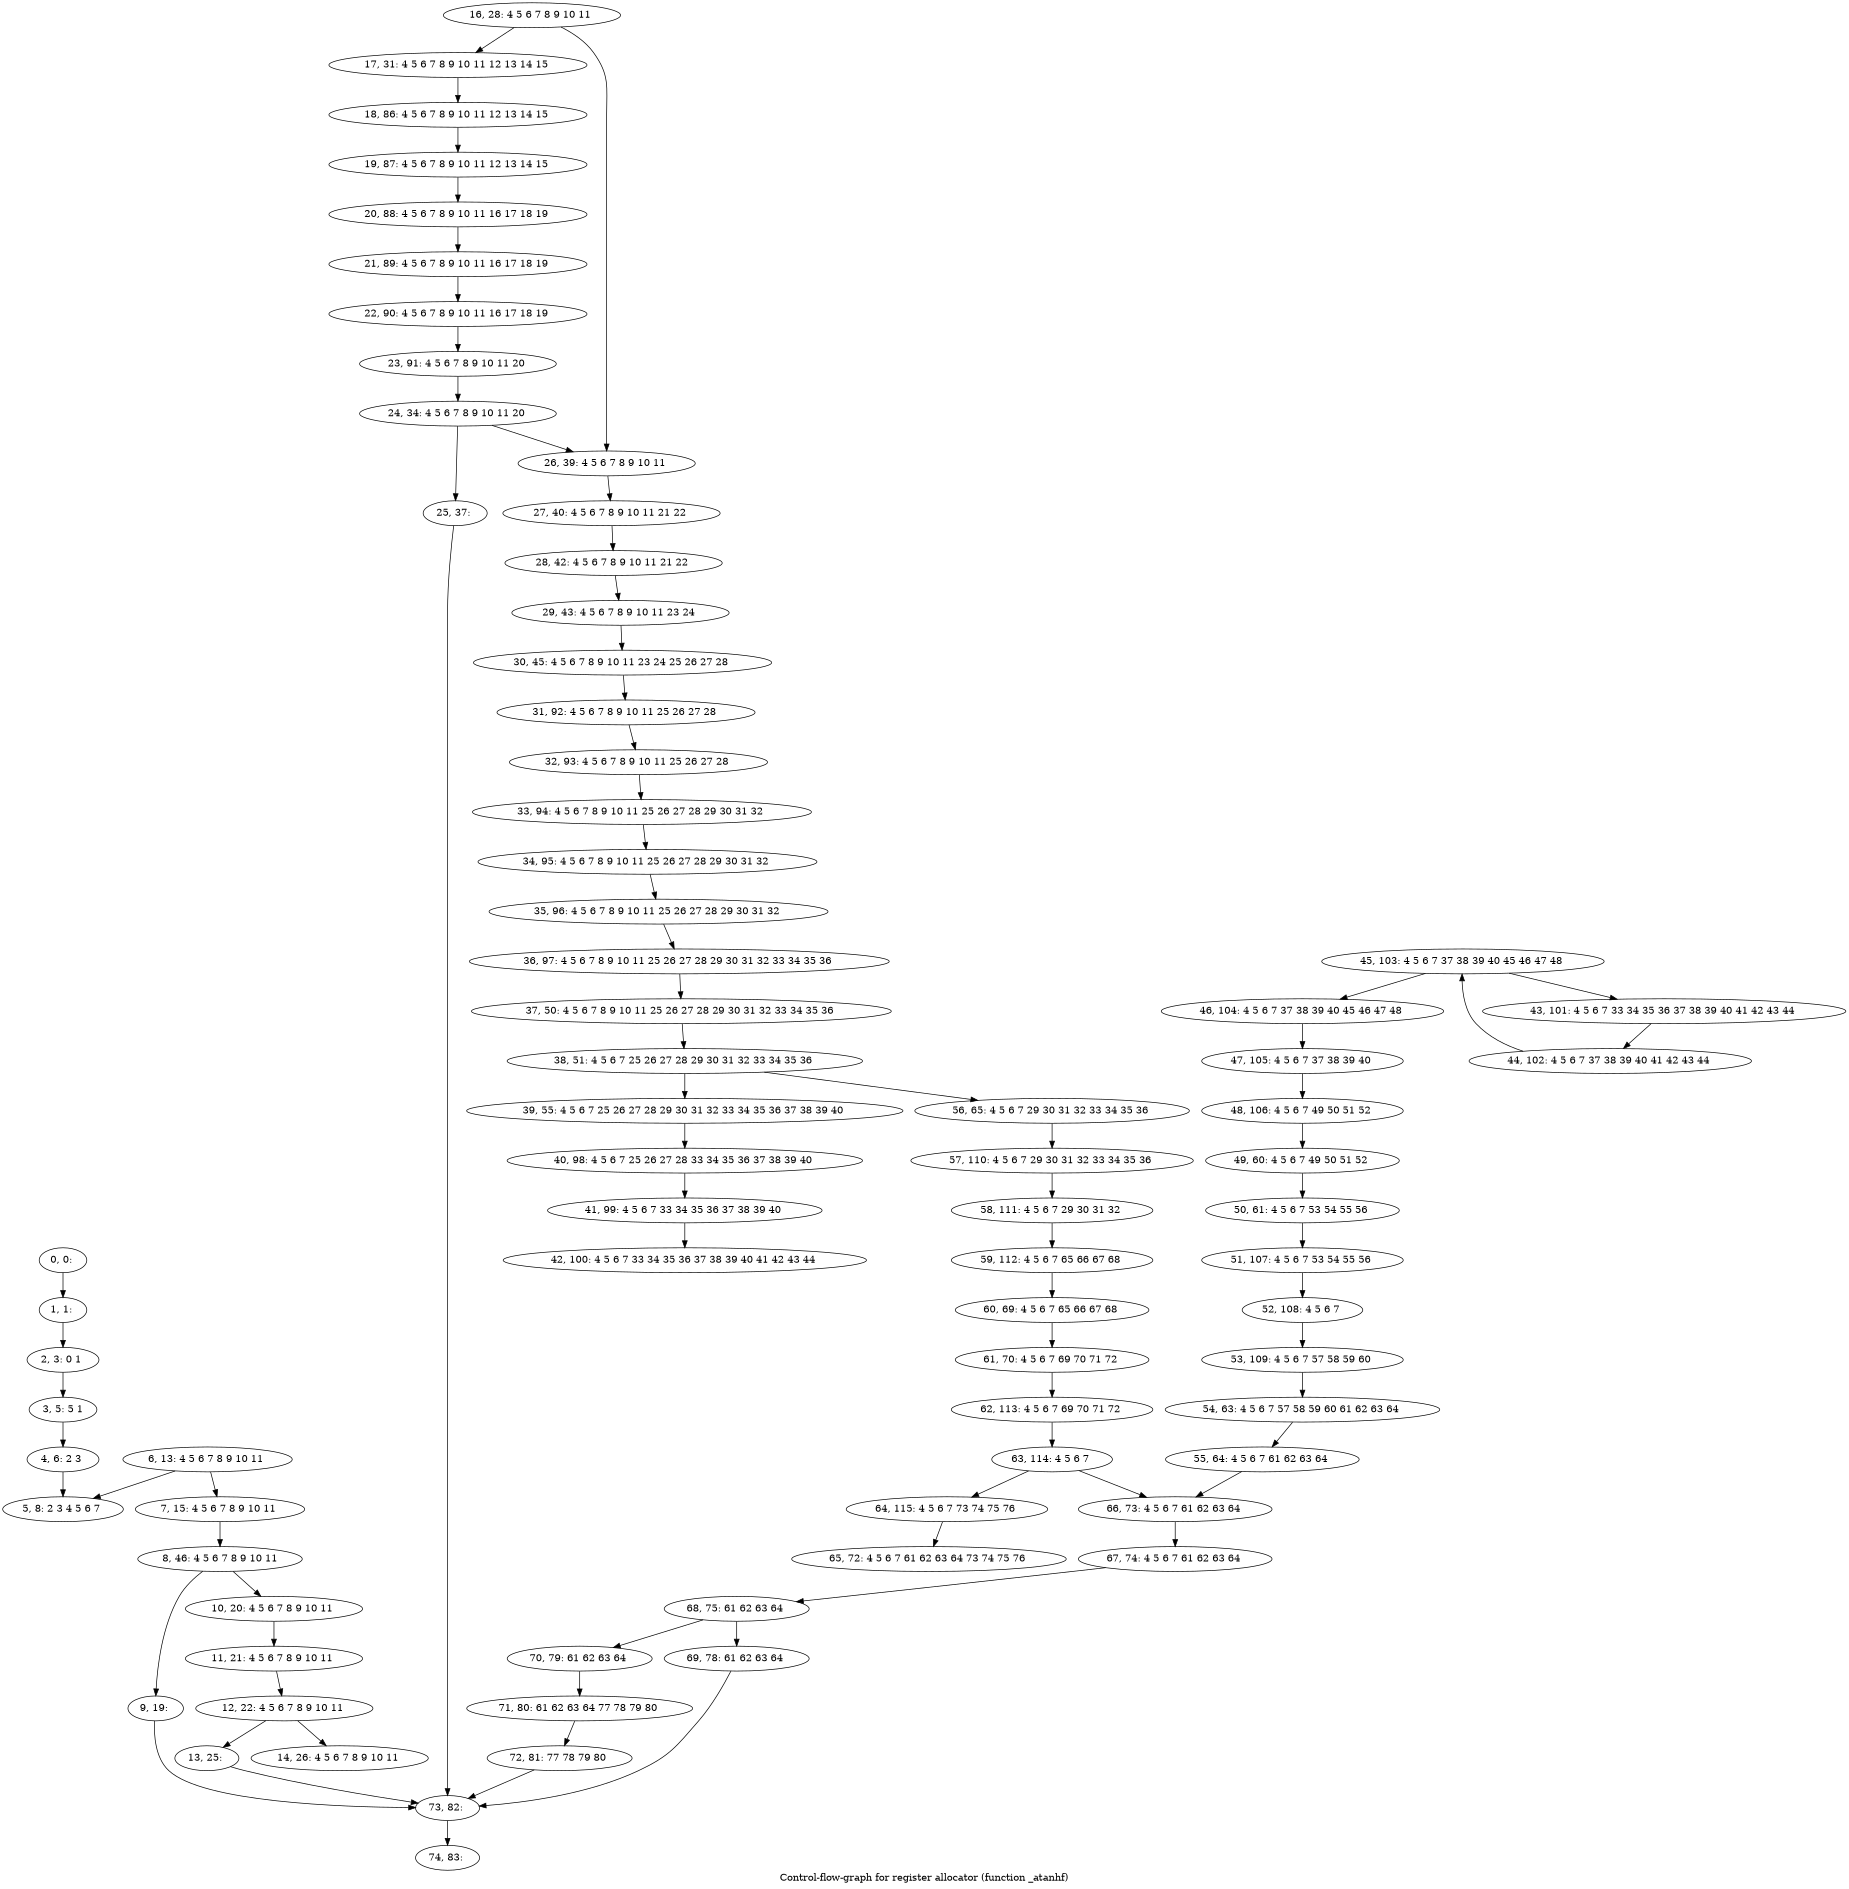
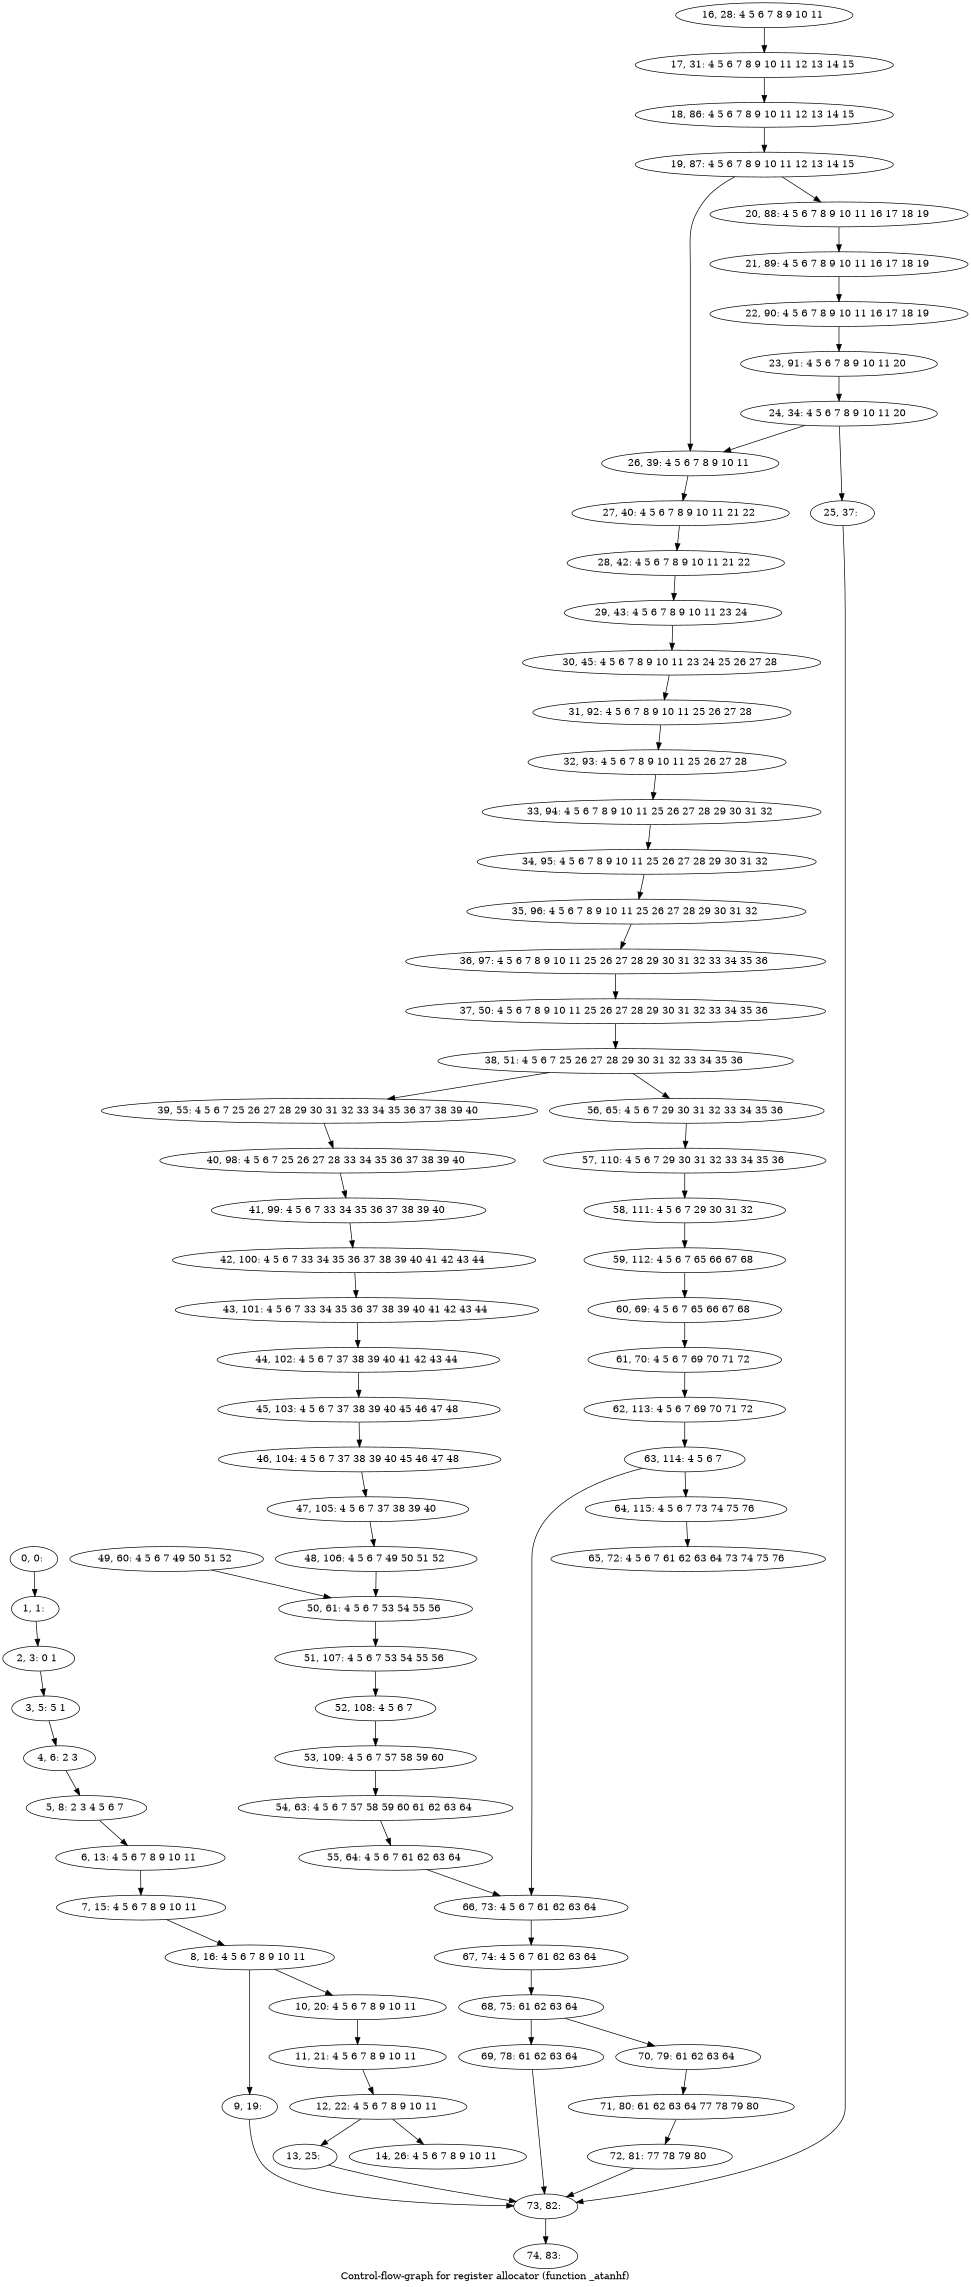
edge "16, 28: 4 5 6 7 8 9 10 11" -> "26, 39: 4 5 6 7 8 9 10 11": now "19, 87: 4 5 6 7 8 9 10 11 12 13 14 15" -> "26, 39: 4 5 6 7 8 9 10 11"
edge "45, 103: 4 5 6 7 37 38 39 40 45 46 47 48" -> "43, 101: 4 5 6 7 33 34 35 36 37 38 39 40 41 42 43 44": now "42, 100: 4 5 6 7 33 34 35 36 37 38 39 40 41 42 43 44" -> "43, 101: 4 5 6 7 33 34 35 36 37 38 39 40 41 42 43 44"
edge "48, 106: 4 5 6 7 49 50 51 52" -> "49, 60: 4 5 6 7 49 50 51 52": now "48, 106: 4 5 6 7 49 50 51 52" -> "50, 61: 4 5 6 7 53 54 55 56"
edge "6, 13: 4 5 6 7 8 9 10 11" -> "5, 8: 2 3 4 5 6 7": reversed
node "8, 46: 4 5 6 7 8 9 10 11": label "8, 46: 4 5 6 7 8 9 10 11" -> "8, 16: 4 5 6 7 8 9 10 11"
